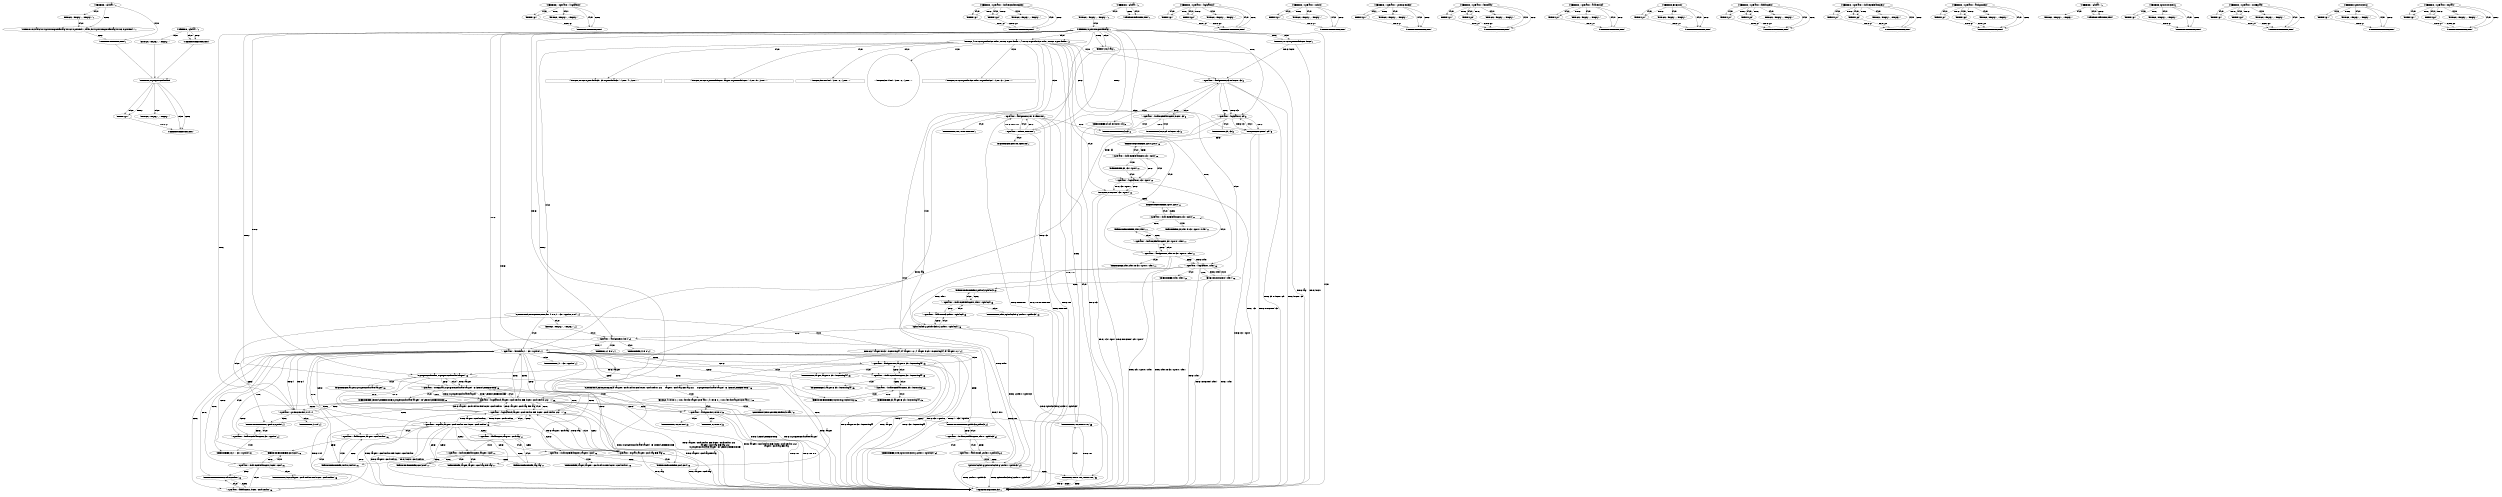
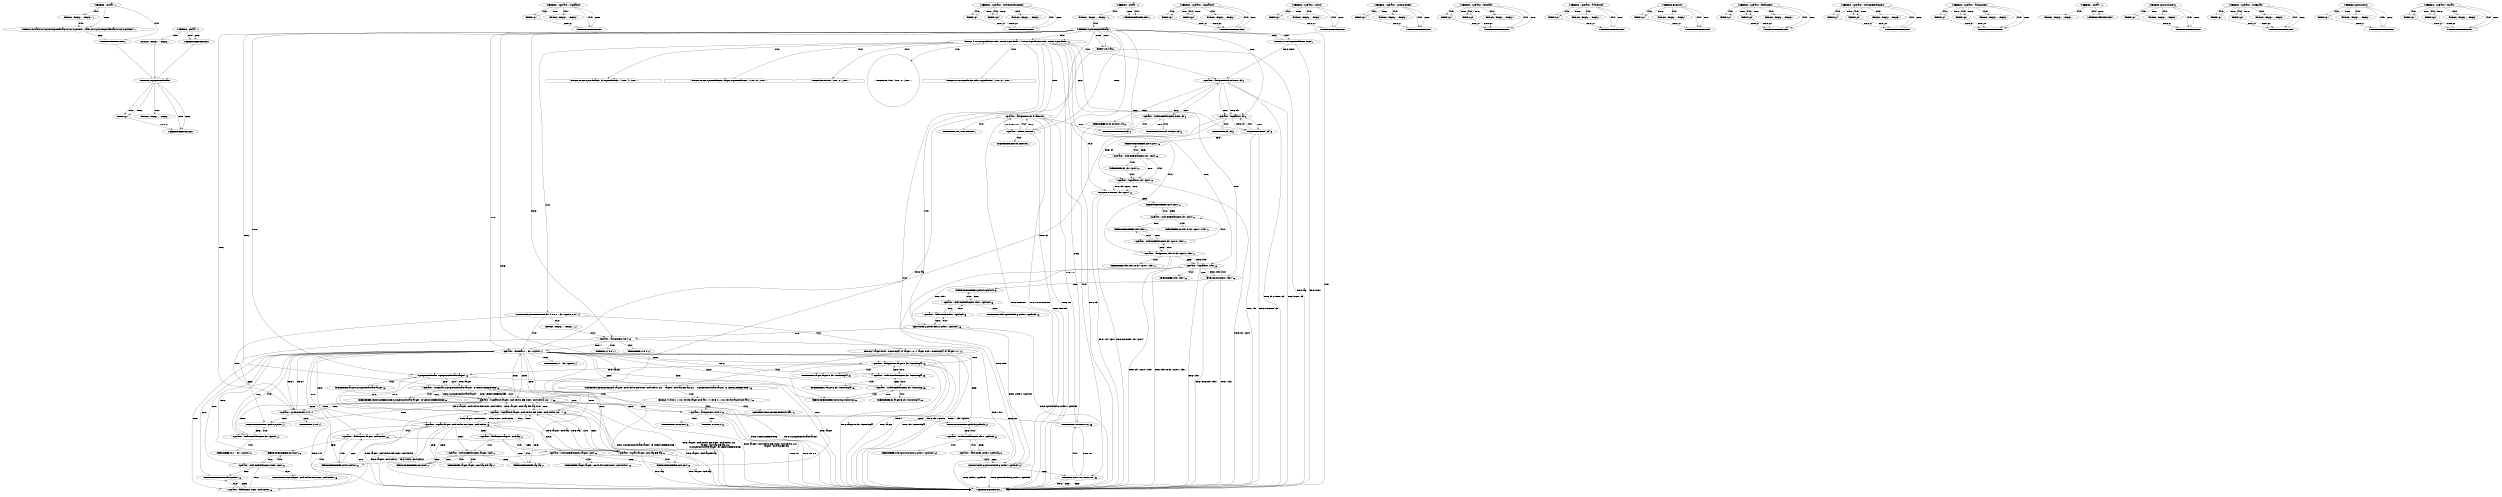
edge "(METHOD,srpt_rx_mgmt_fn_tag)" -> "(<operator>.assignment,ret = 0)": removed, label "DDG:"
edge "(<operator>.lessThan,i < ch->rq_size)" -> "(IDENTIFIER,ch,i < ch->rq_size)": now "(<operator>.lessThan,i < ch->rq_size)" -> "(<operator>.indirectFieldAccess,ch->rq_size)"
edge "(<operator>.equals,target->cmd.se_lun == ioctx->cmd.se_lun)" -> "(IDENTIFIER,target,target->cmd.tag == tag)": now "(<operator>.equals,target->cmd.se_lun == ioctx->cmd.se_lun)" -> "(FIELD_IDENTIFIER,tag,tag)"
node "(IDENTIFIER,ch,i < ch->rq_size)": text "44" -> "14"
